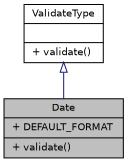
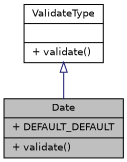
node "Date": text "+ DEFAULT_FORMAT" -> "+ DEFAULT_DEFAULT"
